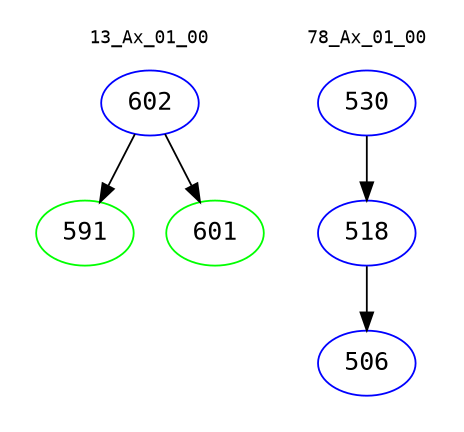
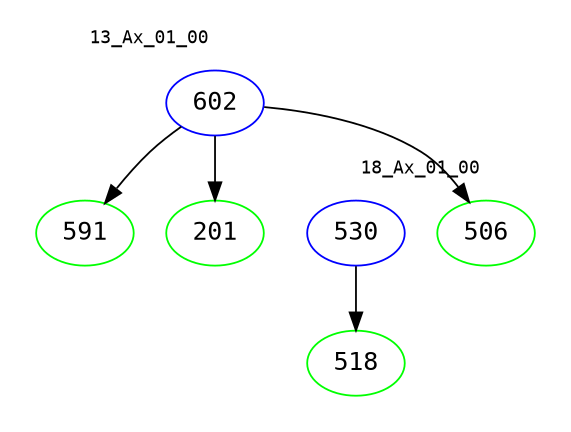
cluster "78_Ax_01_00": label "78_Ax_01_00" -> "18_Ax_01_00"
node "601": label "601" -> "201"
node "518": color blue -> green
edge "518" -> "506": now "602" -> "506"
node "506": color blue -> green
